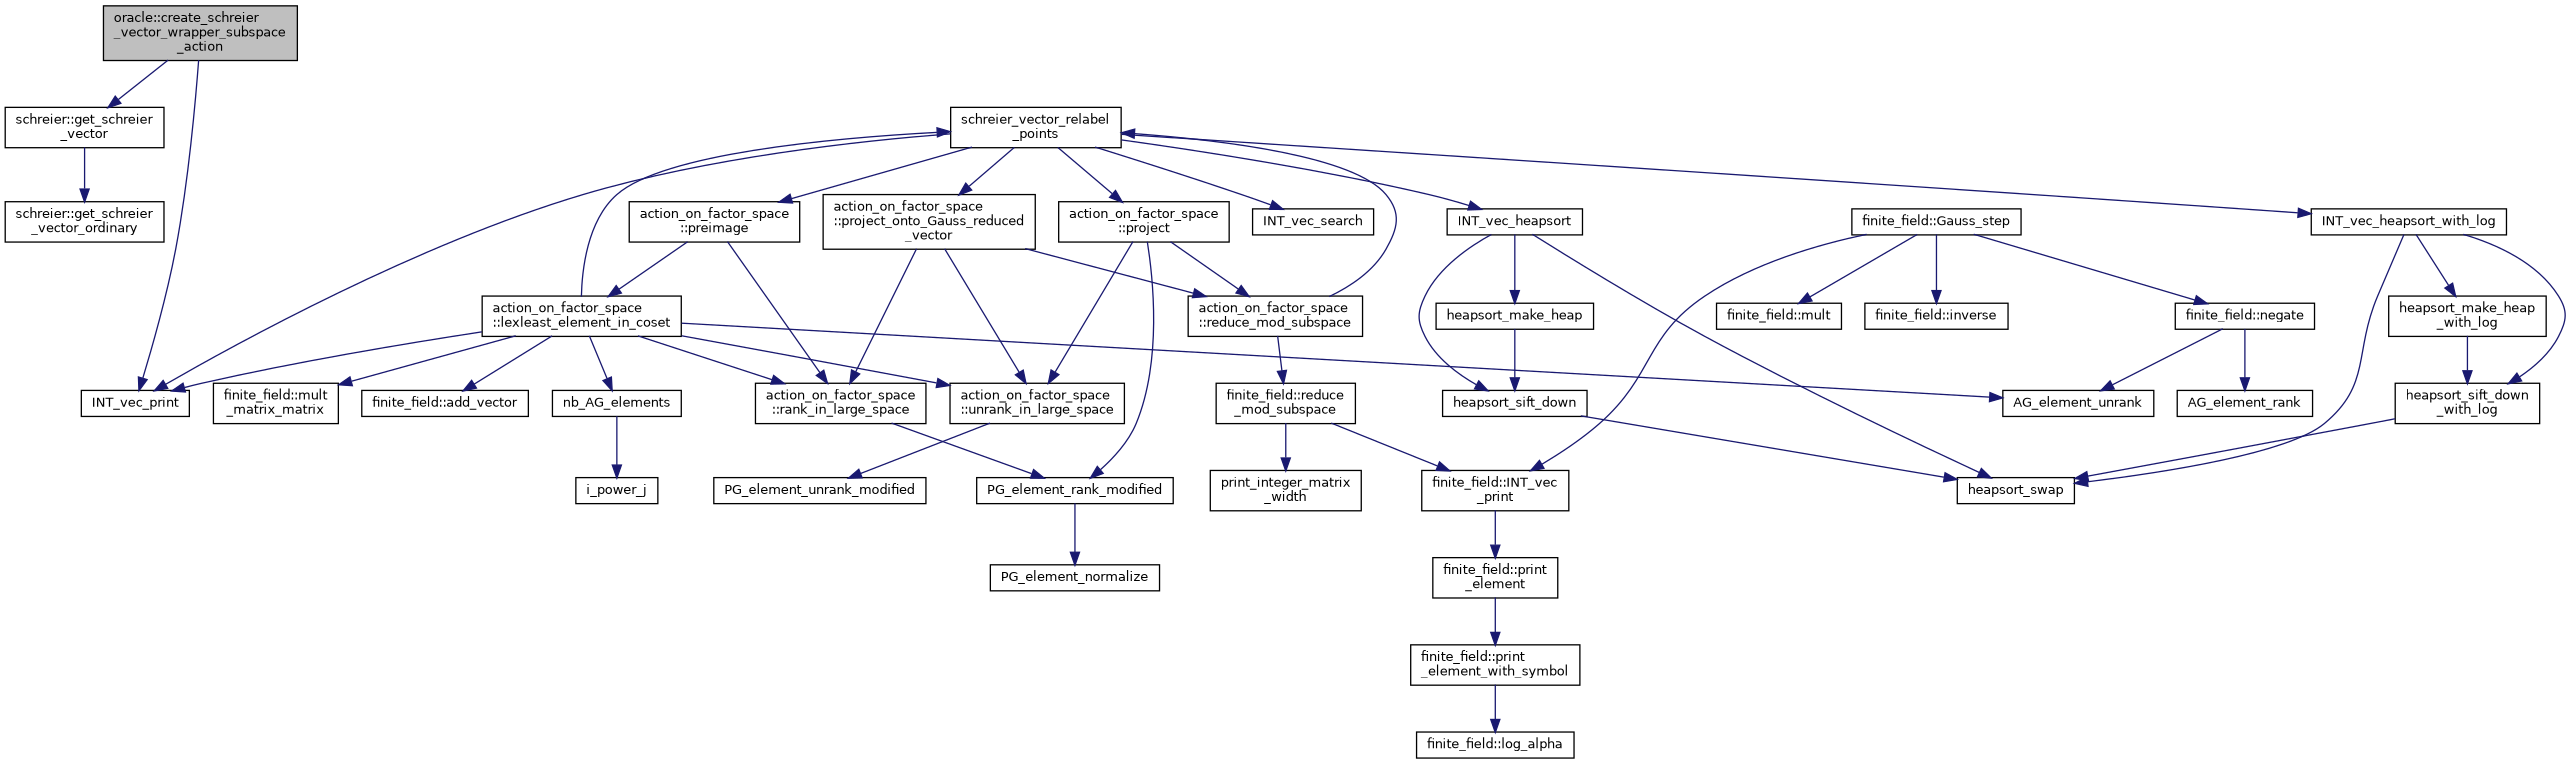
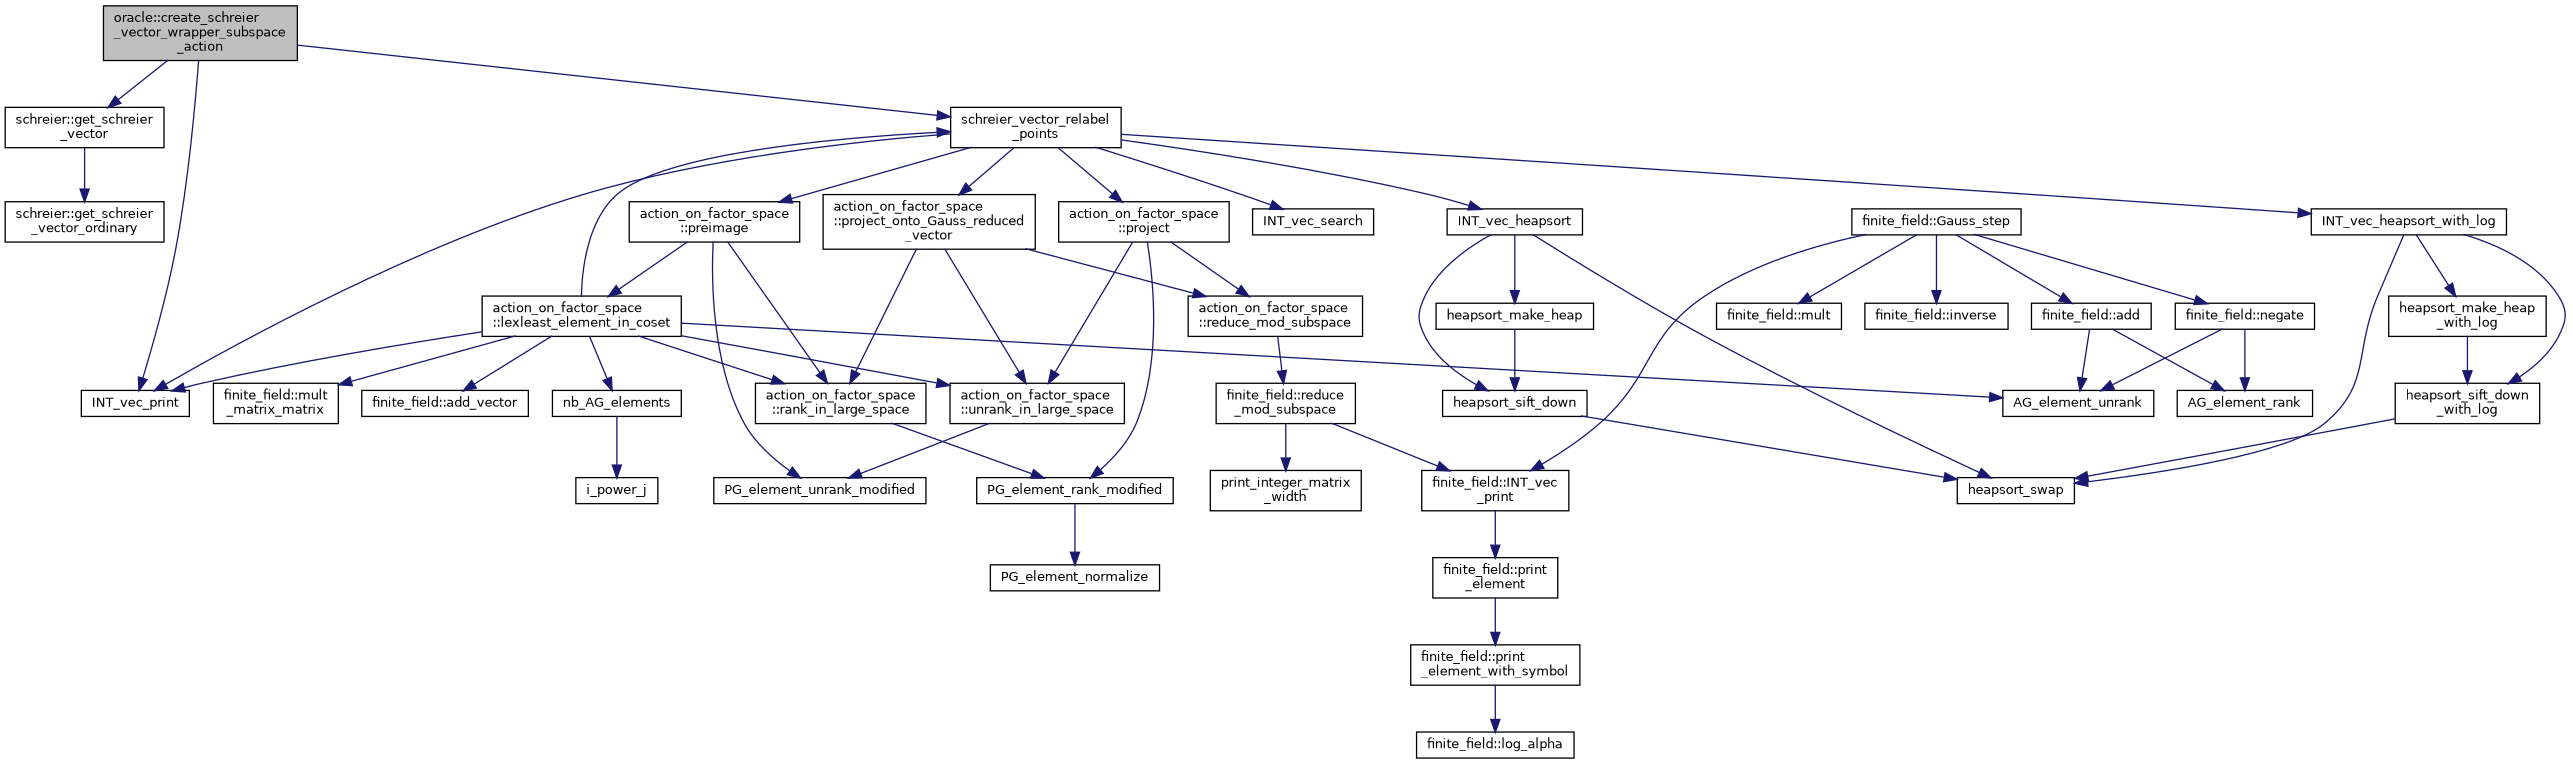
edge "action_on_factor_space ::reduce_mod_subspace" -> "schreier_vector_relabel _points": now "oracle::create_schreier _vector_wrapper_subspace _action" -> "schreier_vector_relabel _points"
node "finite_field::add": added
edge "action_on_factor_space ::preimage" -> "PG_element_unrank_modified": added
